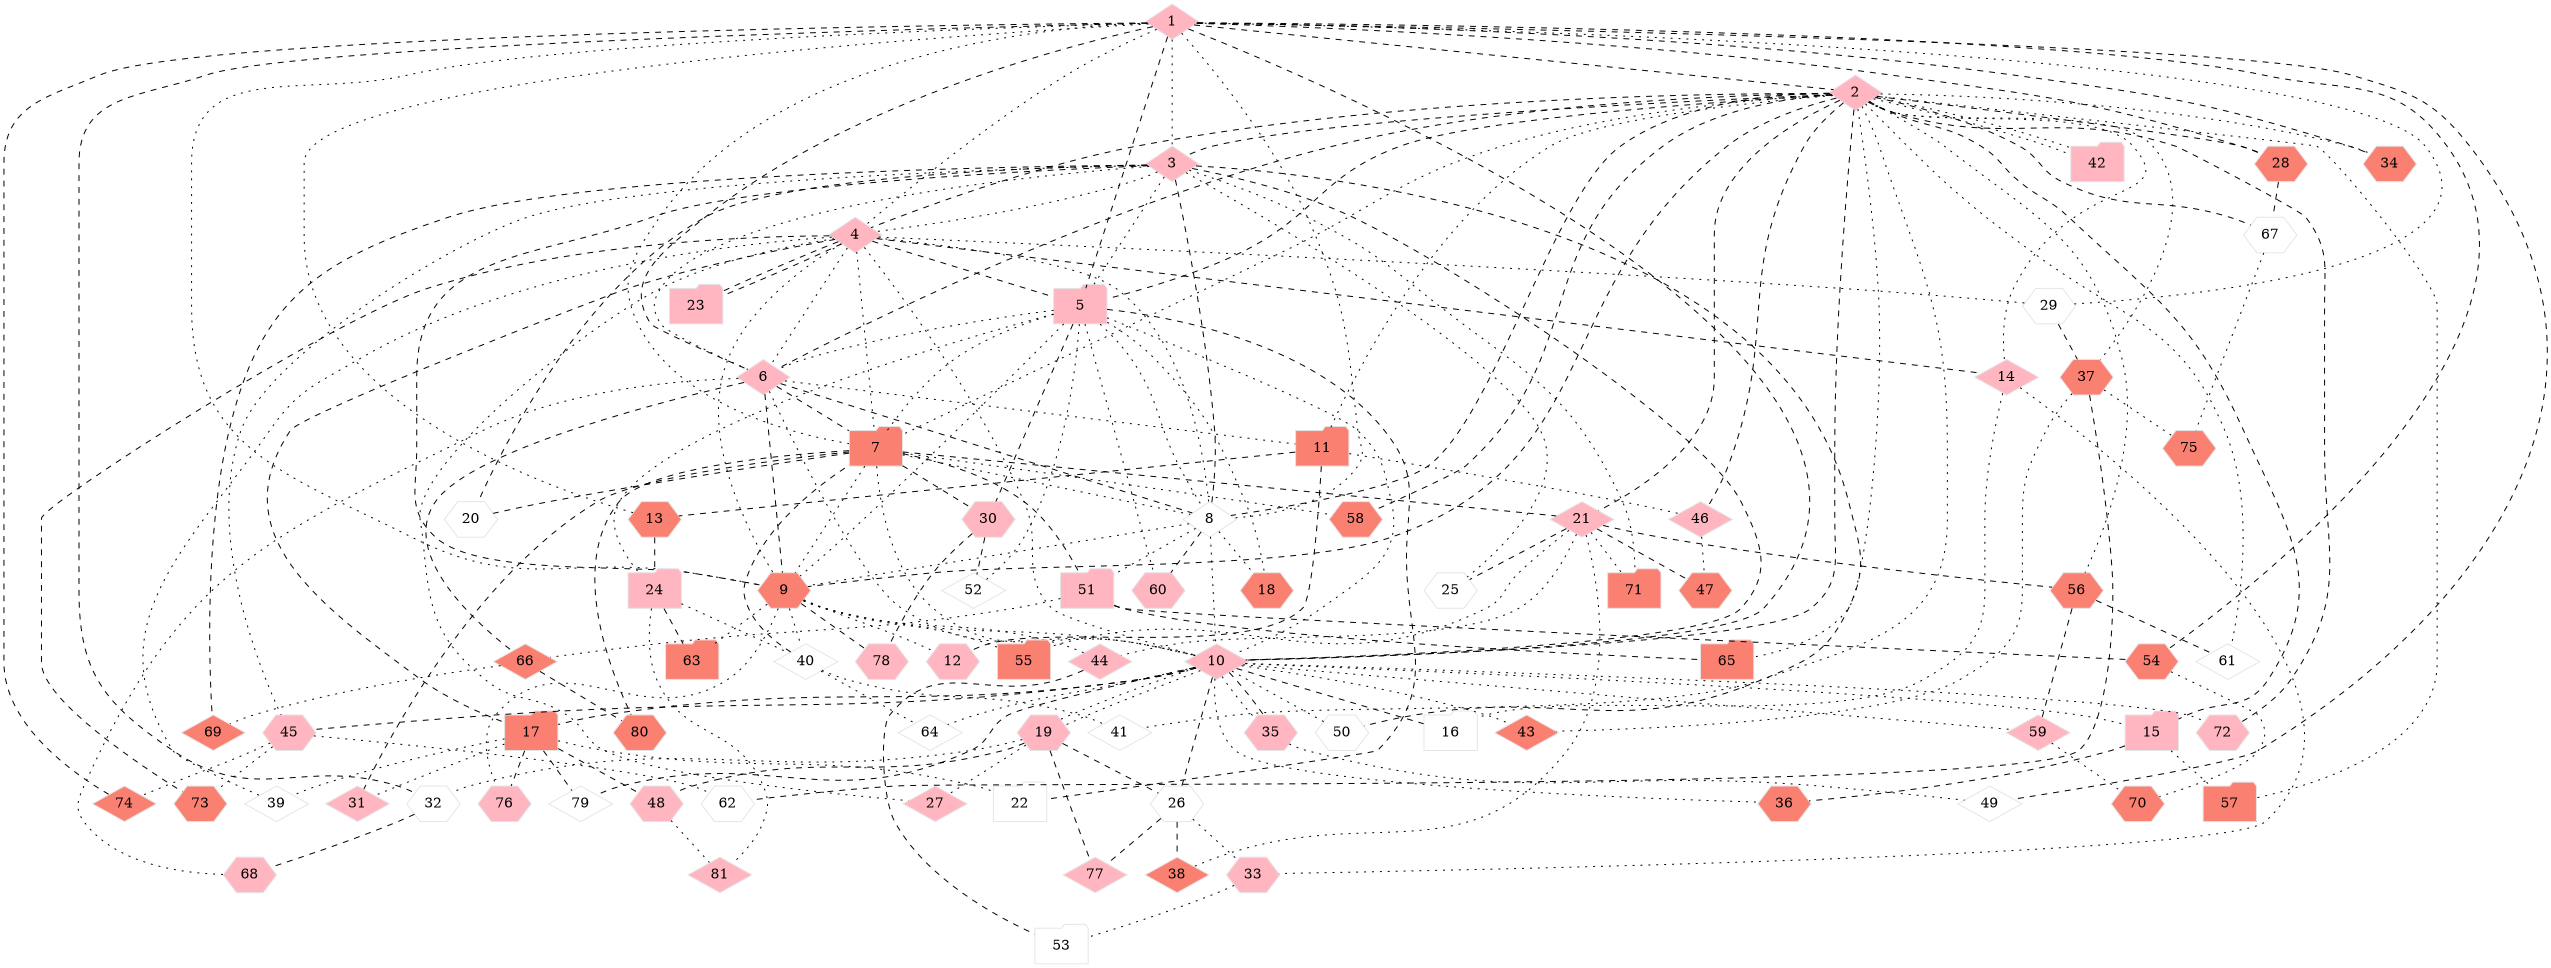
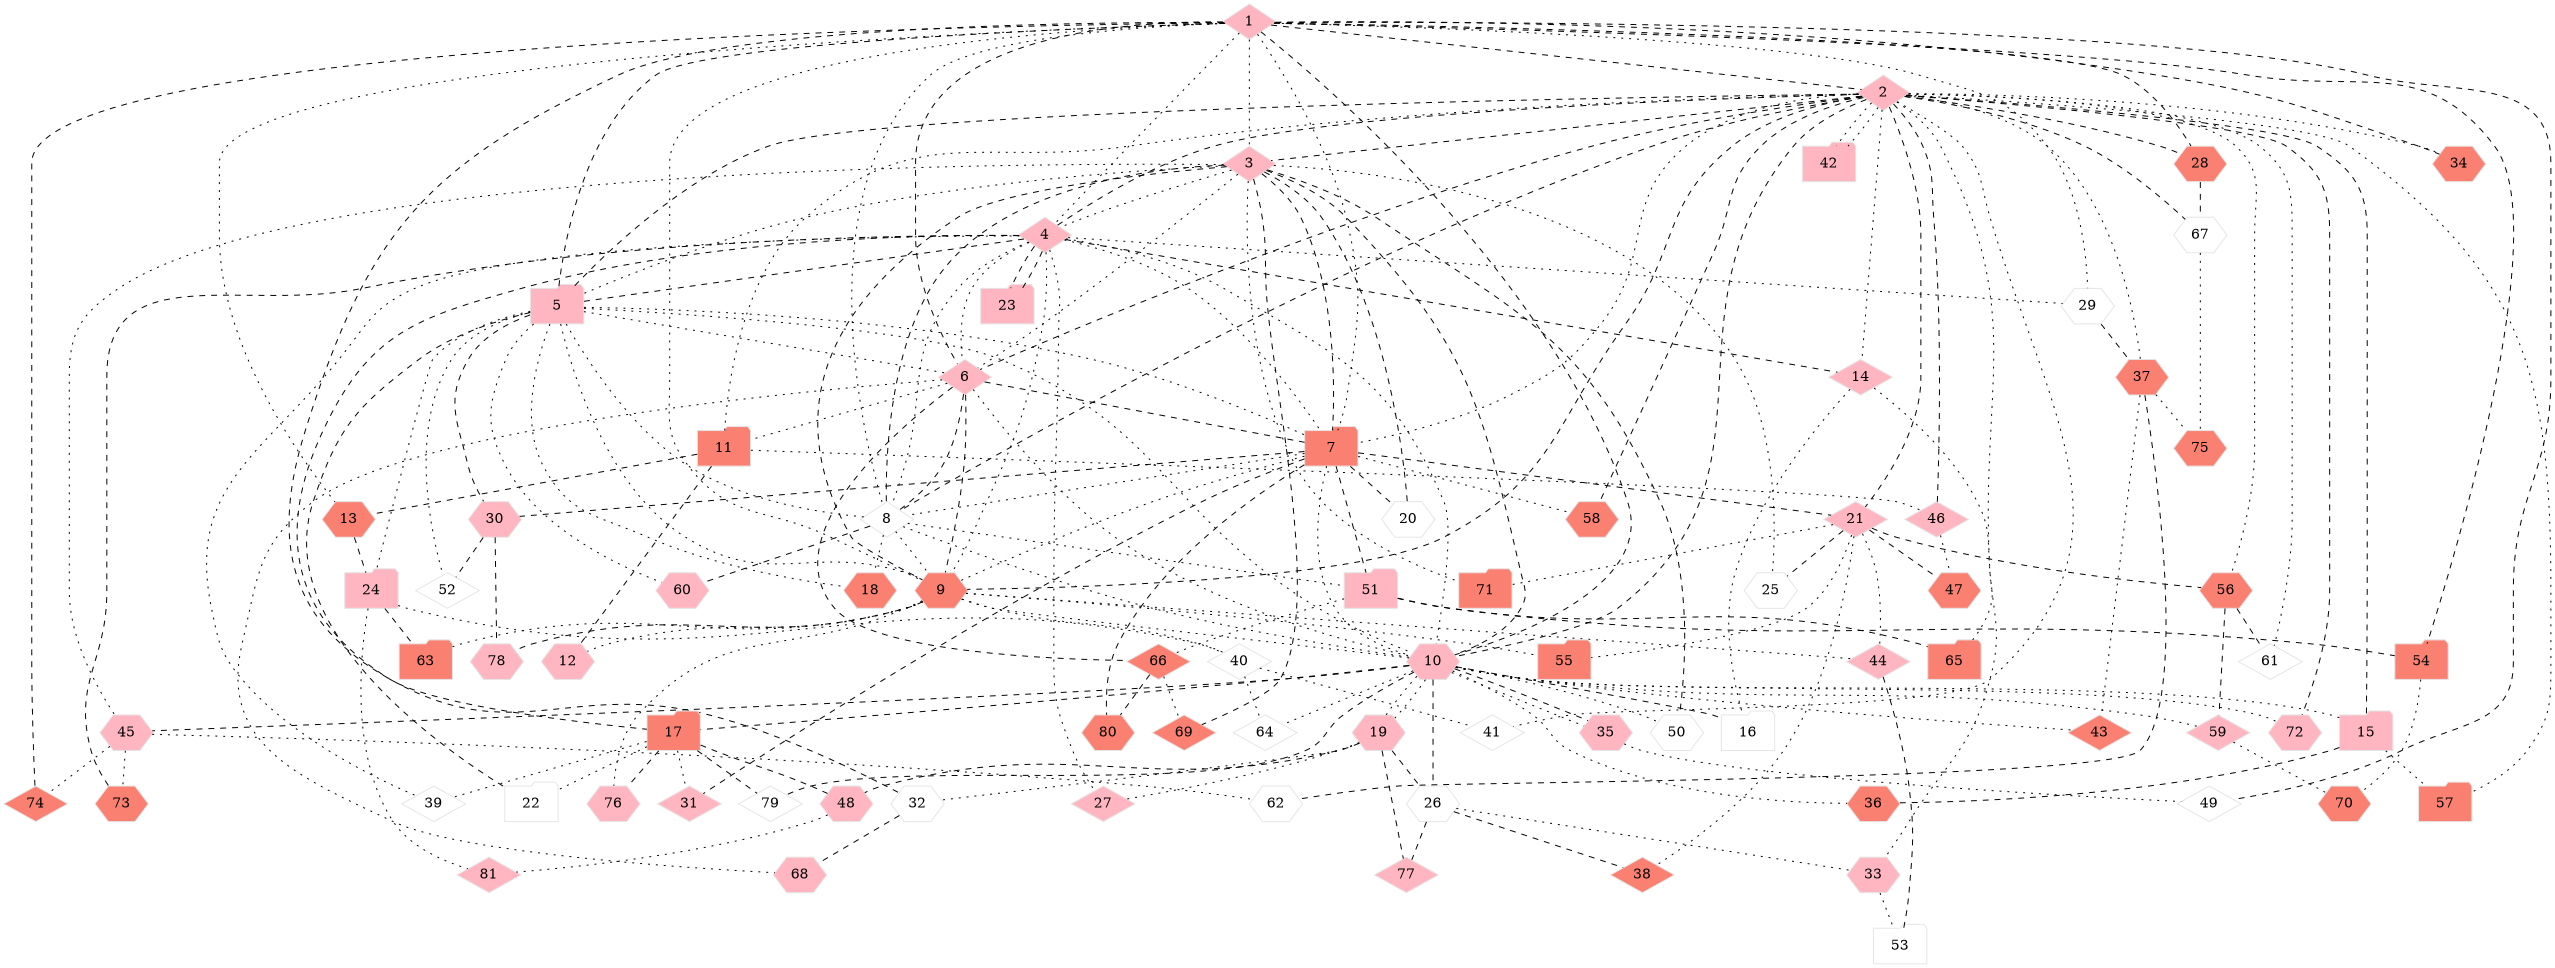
edge "7" -- "40": now "7" -- "3"
node "10": shape diamond -> hexagon
node "54": shape hexagon -> folder
